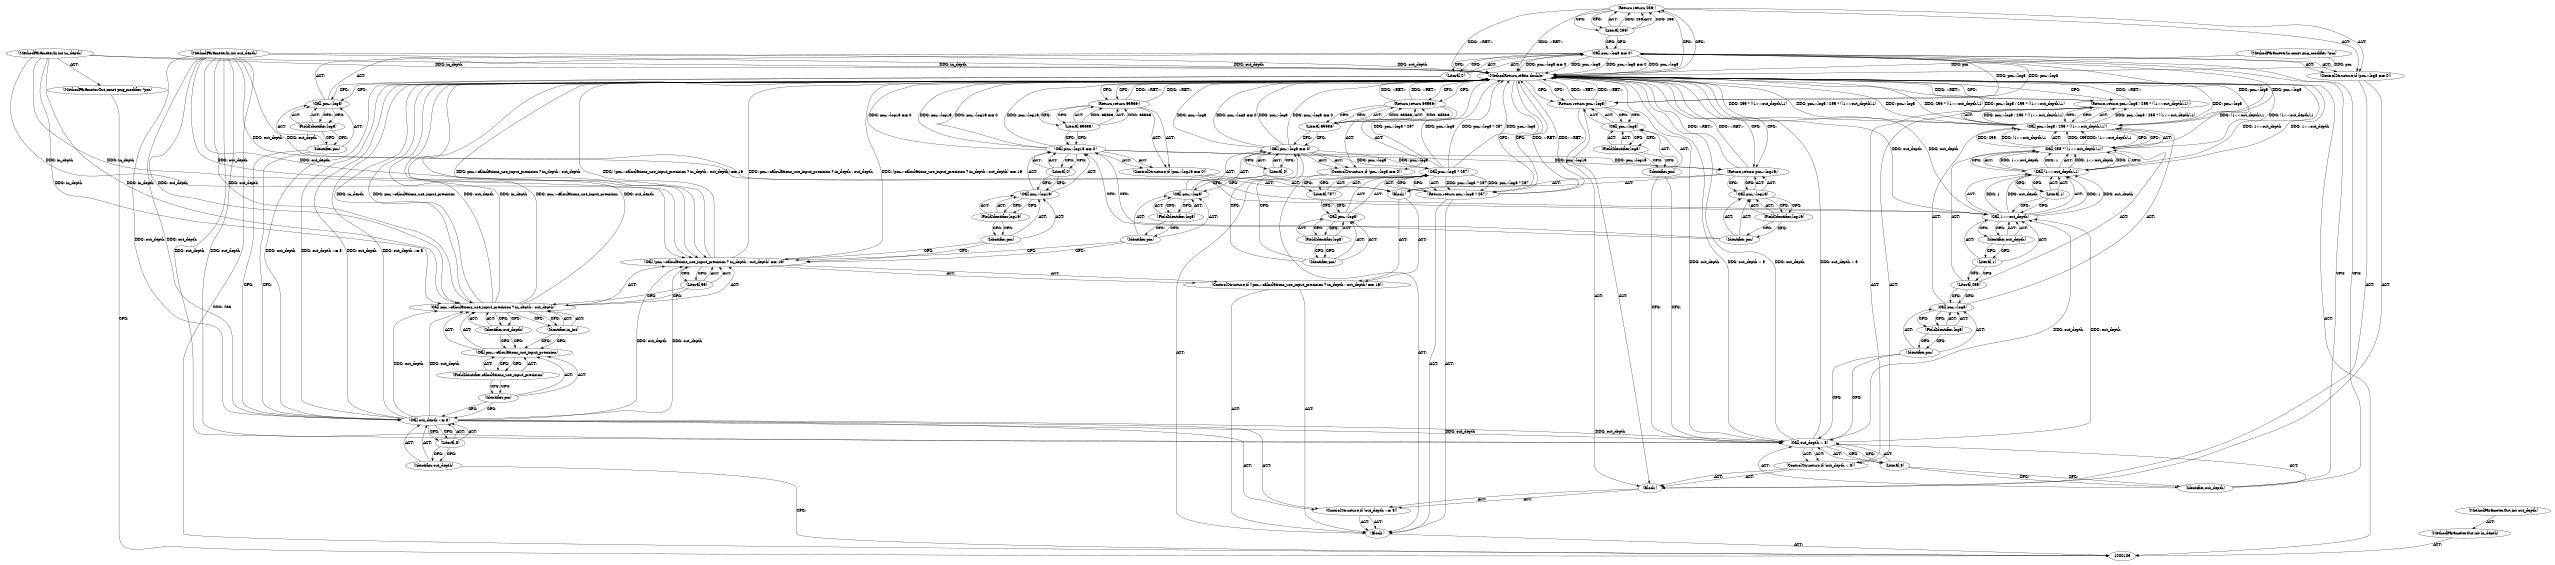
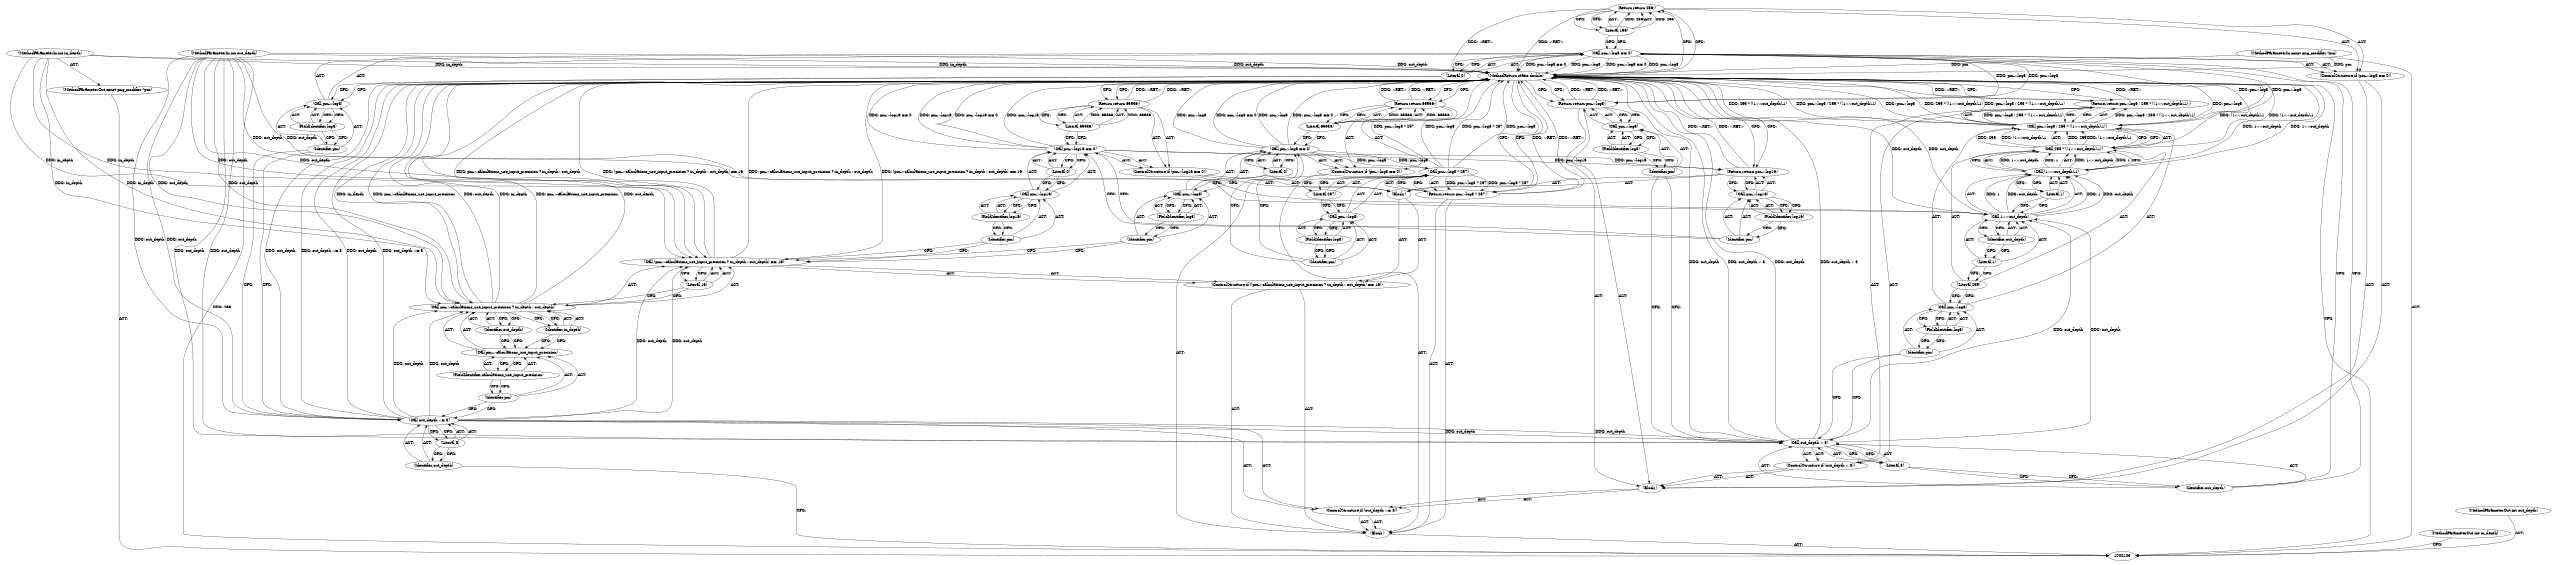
node "(Literal,256)": label "(Literal,256)" -> "(Literal,156)"
node "(Literal,757)": label "(Literal,757)" -> "(Literal,257)"
node "(Literal,56)": label "(Literal,56)" -> "(Literal,16)"
edge "(MethodParameterOut,const png_modifier *pm)" -> "1000103": label "CFG: " -> "AST: "
edge "(MethodReturn,static double)" -> "1000103": label "AST: " -> "CFG: "
node "(Identifier,in_int)": label "(Identifier,in_int)" -> "(Identifier,in_depth)"
edge "(MethodParameterIn,const png_modifier *pm)" -> "1000103": added, label "AST:"
edge "(MethodParameterOut,int out_depth)" -> "(MethodParameterOut,int in_depth)": now "(MethodParameterOut,int out_depth)" -> "1000103"
edge "(MethodParameterOut,int in_depth)" -> "1000103": label "AST: " -> "CFG: "
